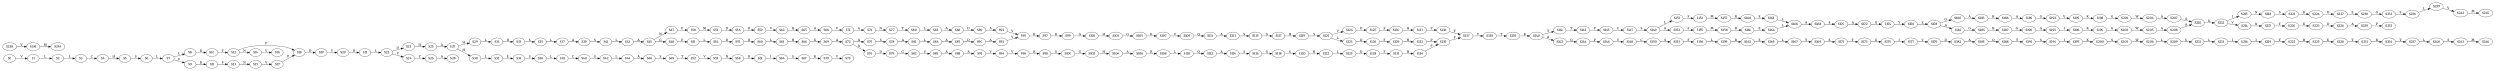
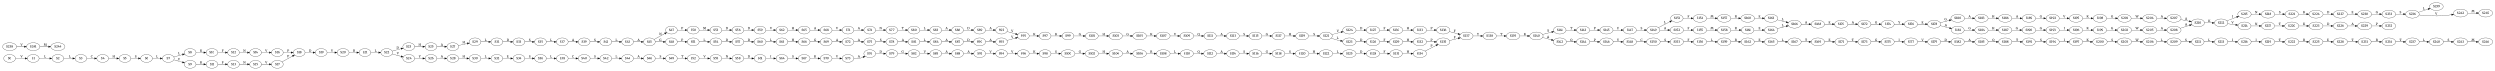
edge "S239" -> "S242": now "S236" -> "S242"
edge "S12" -> "S18": now "S16" -> "S18"
edge "S72" -> "S76": now "S73" -> "S76"
edge "S27" -> "S30": now "S28" -> "S30"
